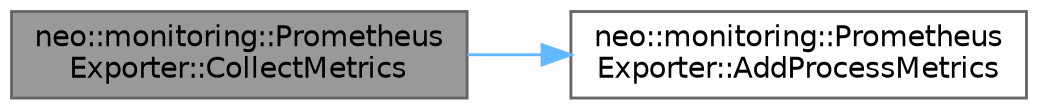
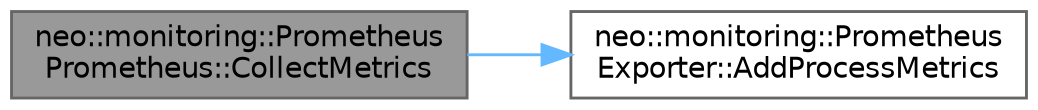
node "neo::monitoring::Prometheus Exporter::CollectMetrics": label "neo::monitoring::Prometheus Exporter::CollectMetrics" -> "neo::monitoring::Prometheus Prometheus::CollectMetrics"
